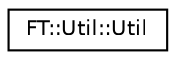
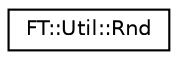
node "FT::Util::Util": label "FT::Util::Util" -> "FT::Util::Rnd"
